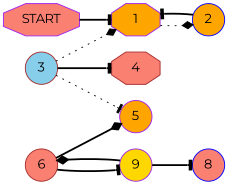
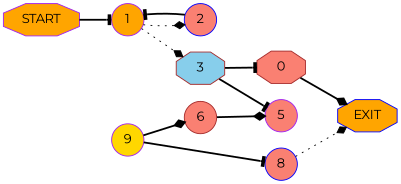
node "START": fillcolor salmon -> orange
node "1": shape octagon -> circle
node "2": fillcolor orange -> salmon
edge "3" -> "1": reversed
node "3": shape circle -> octagon
node "4": label "4" -> "0"
edge "3" -> "5": style dotted -> bold
node "EXIT": added
node "5": fillcolor orange -> salmon
edge "6" -> "9": removed
